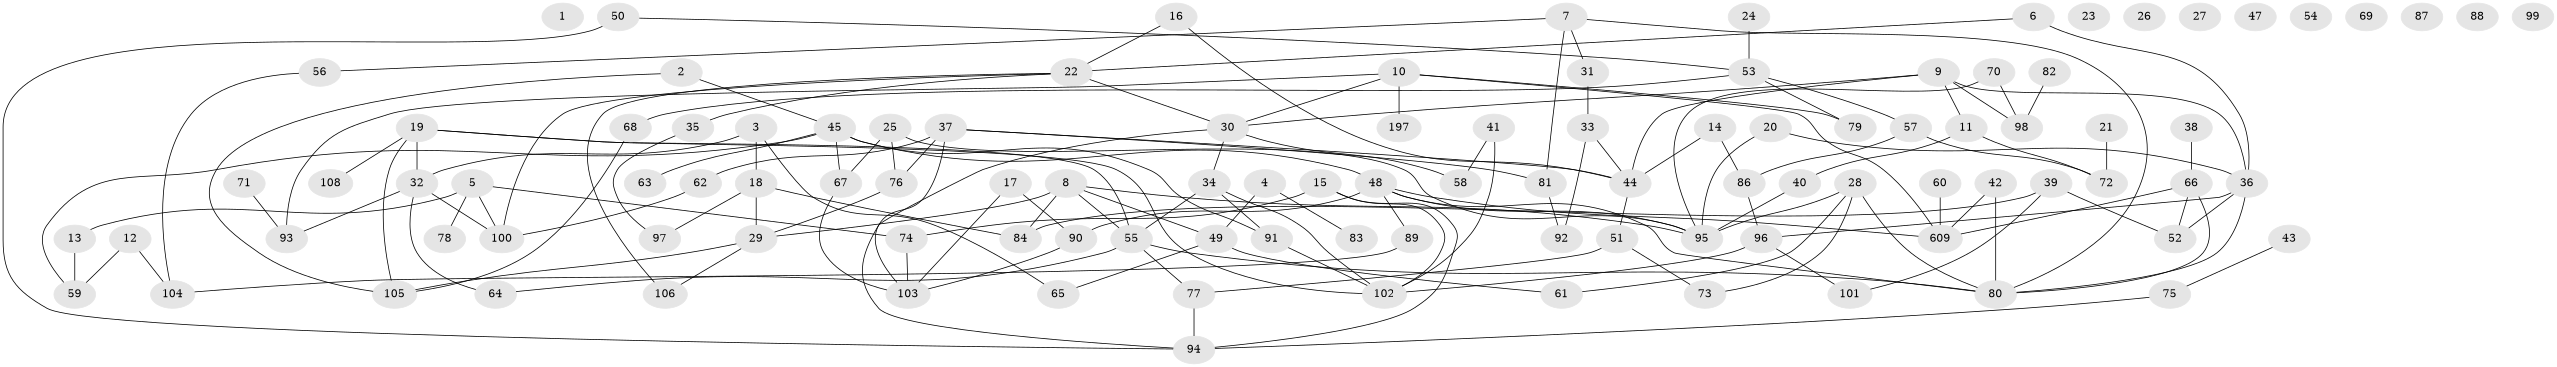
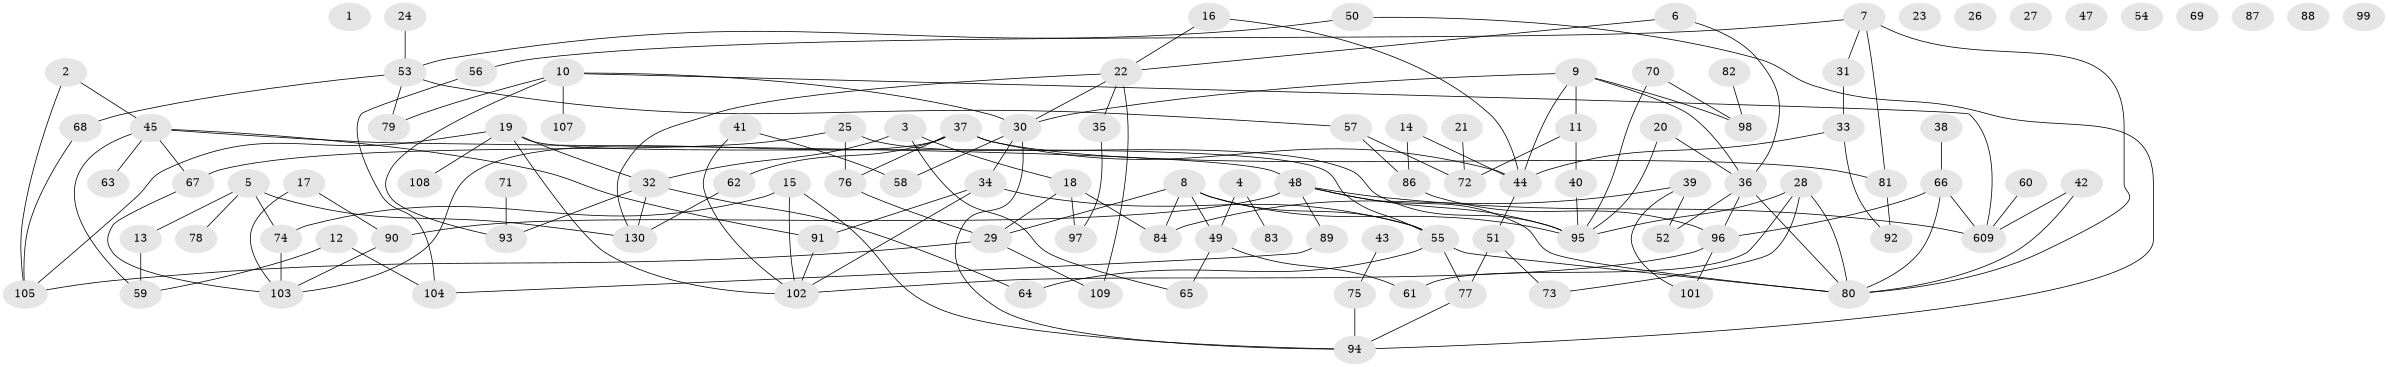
node "197": label "197" -> "107"
edge "66" -- "52": now "66" -- "96"
node "100": label "100" -> "130"
node "106": label "106" -> "109"
